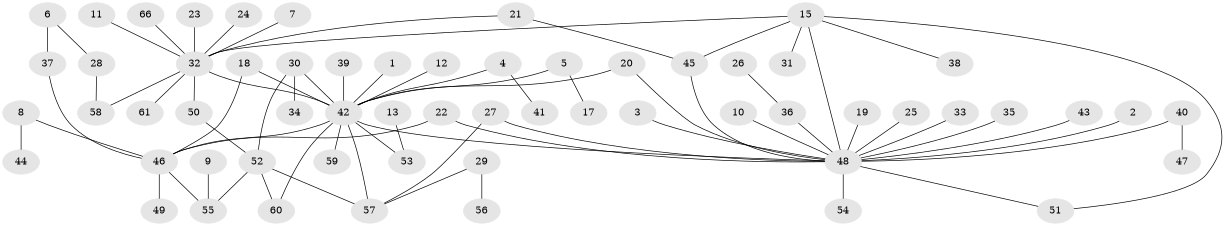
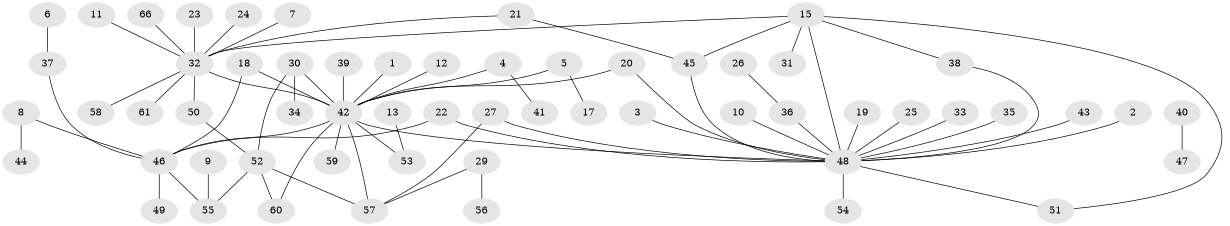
node "28": removed
edge "40" -- "48": now "38" -- "48"
